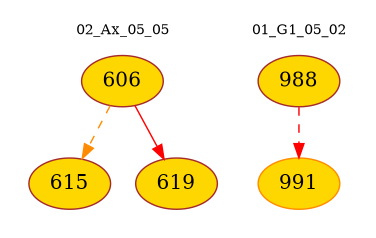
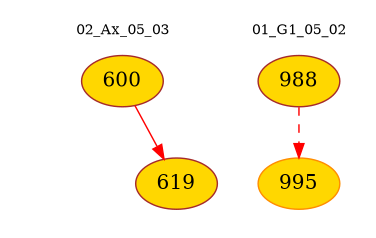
cluster "02_Ax_05_05": label "02_Ax_05_05" -> "02_Ax_05_03"
node "606": label "606" -> "600"
node "615": removed
node "991": label "991" -> "995"
